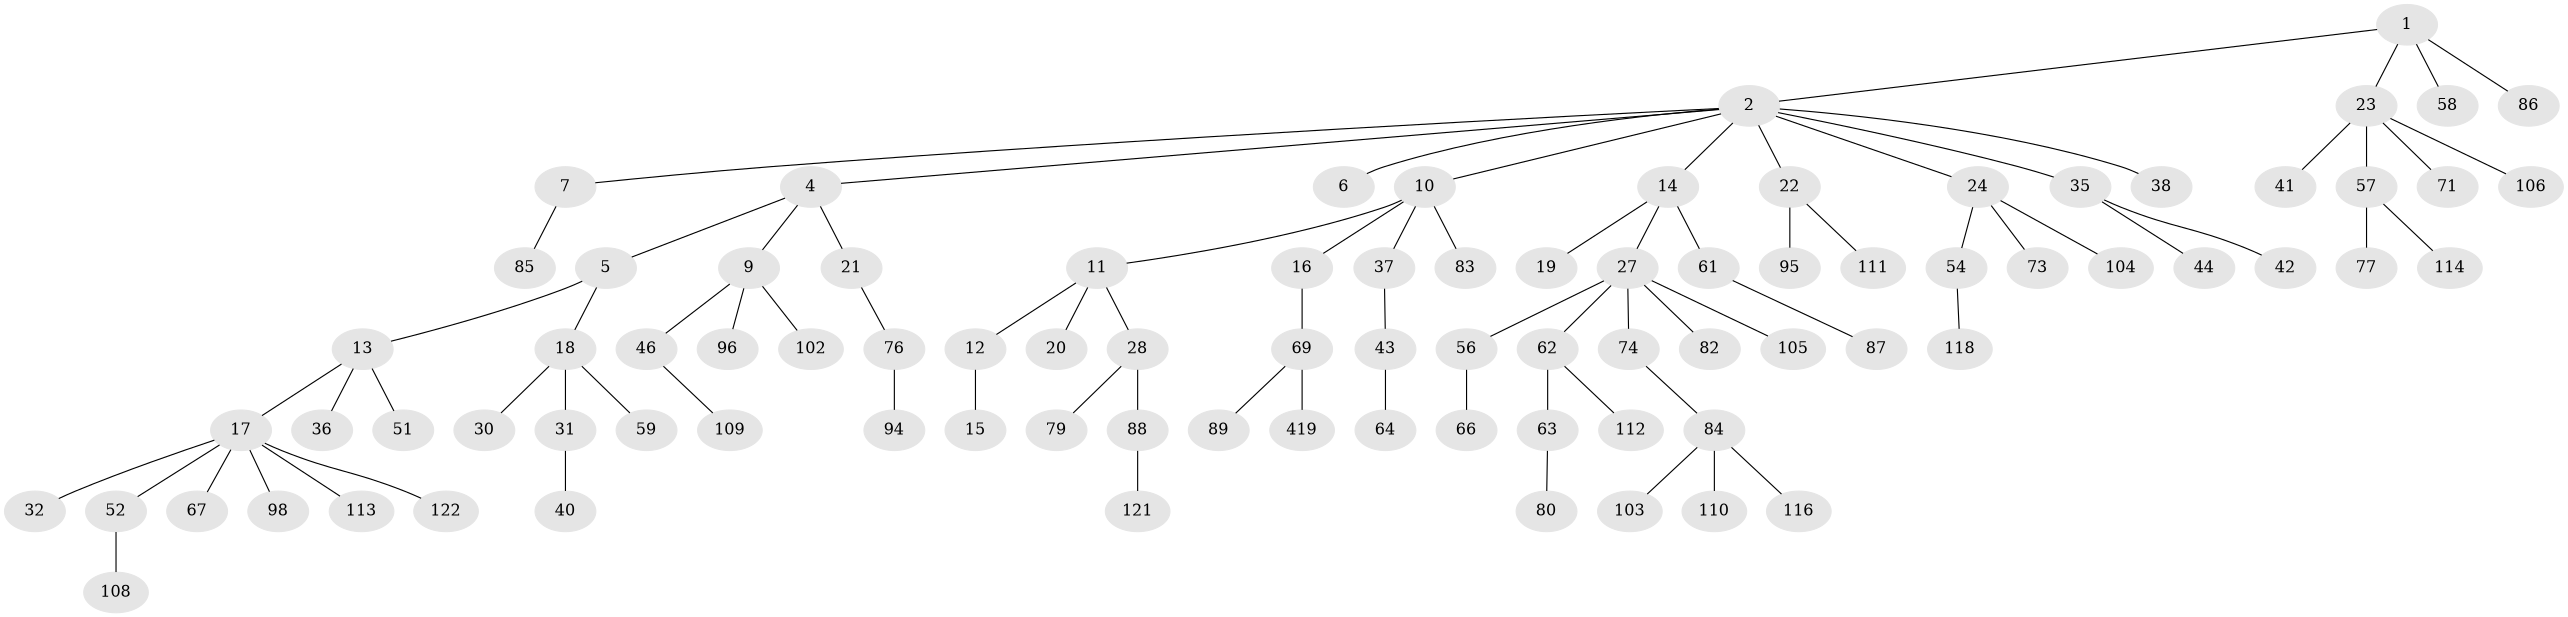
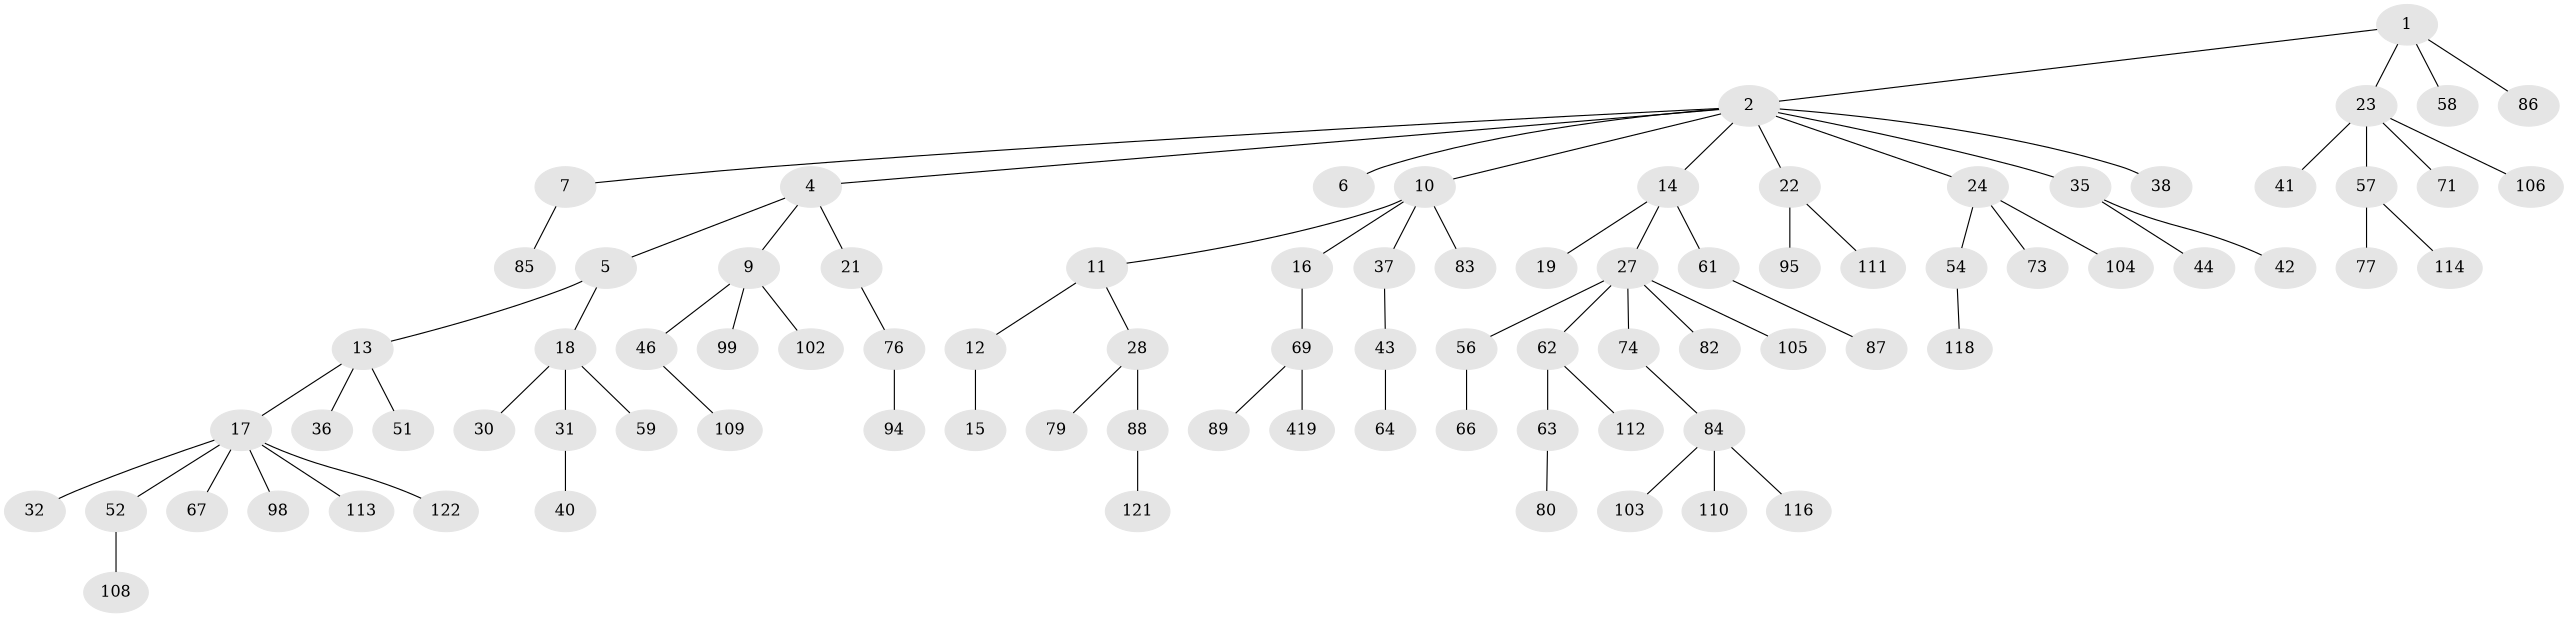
node "96": label "96" -> "99"
node "20": removed
